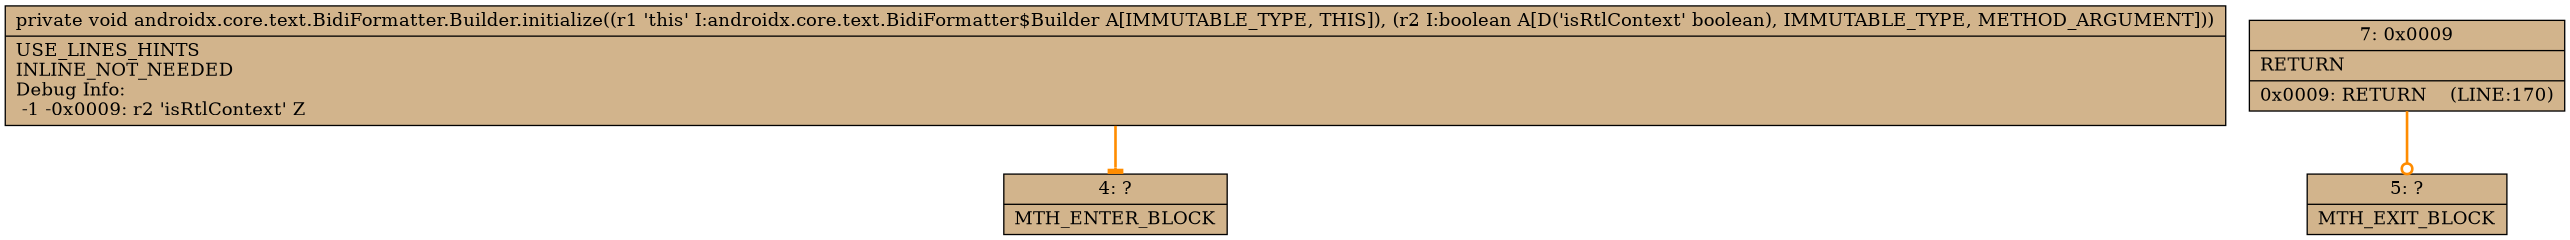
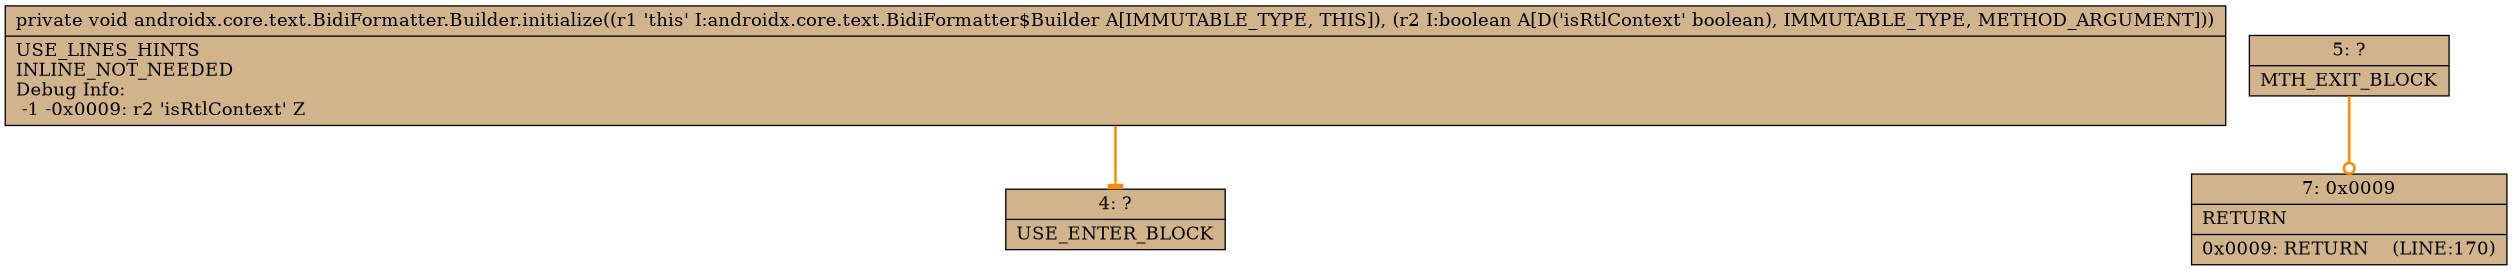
edge "7: 0x0009" -> "5: ?": reversed
node "4: ?": text "MTH_ENTER_BLOCK" -> "USE_ENTER_BLOCK"
